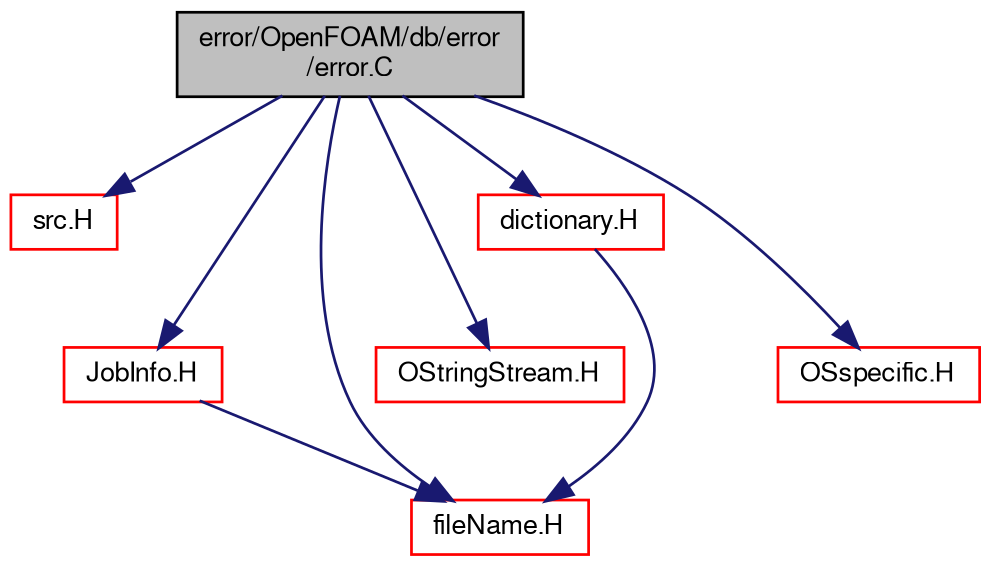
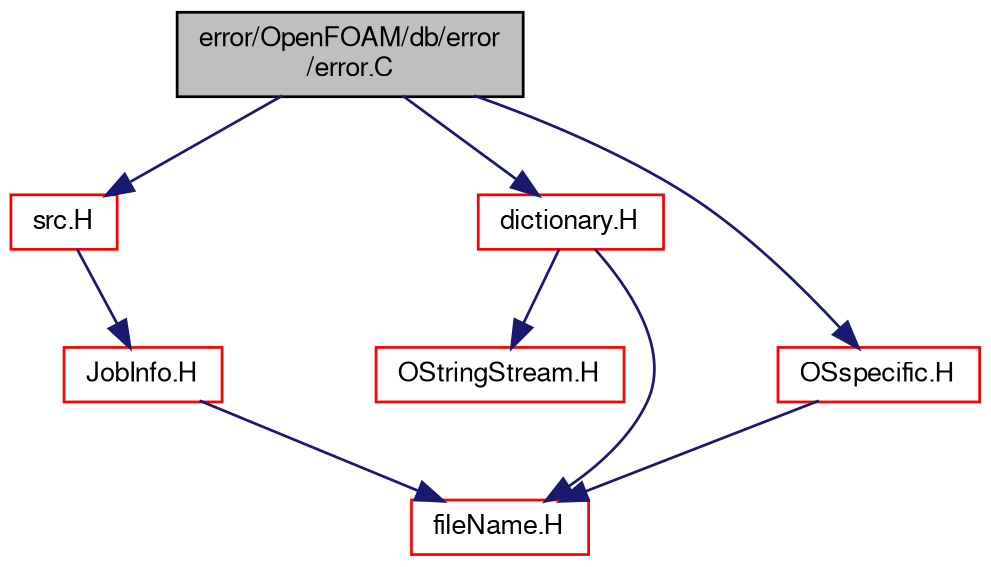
edge "error/OpenFOAM/db/error /error.C" -> "OStringStream.H": now "dictionary.H" -> "OStringStream.H"
edge "error/OpenFOAM/db/error /error.C" -> "JobInfo.H": now "src.H" -> "JobInfo.H"
edge "error/OpenFOAM/db/error /error.C" -> "fileName.H": now "OSspecific.H" -> "fileName.H"
